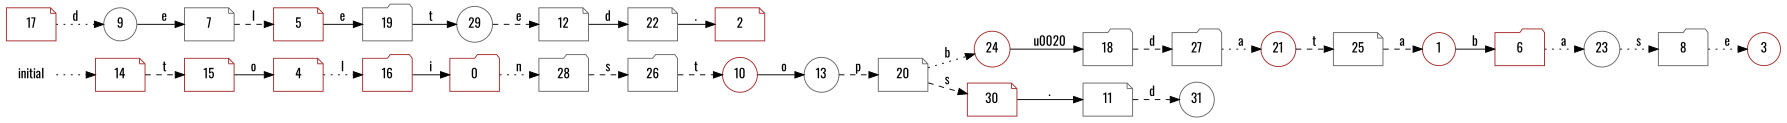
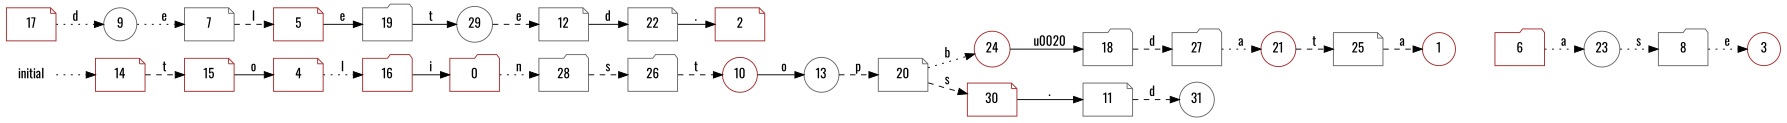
edge "9" -> "7": style solid -> dotted
edge "1" -> "6": removed, label "b"
